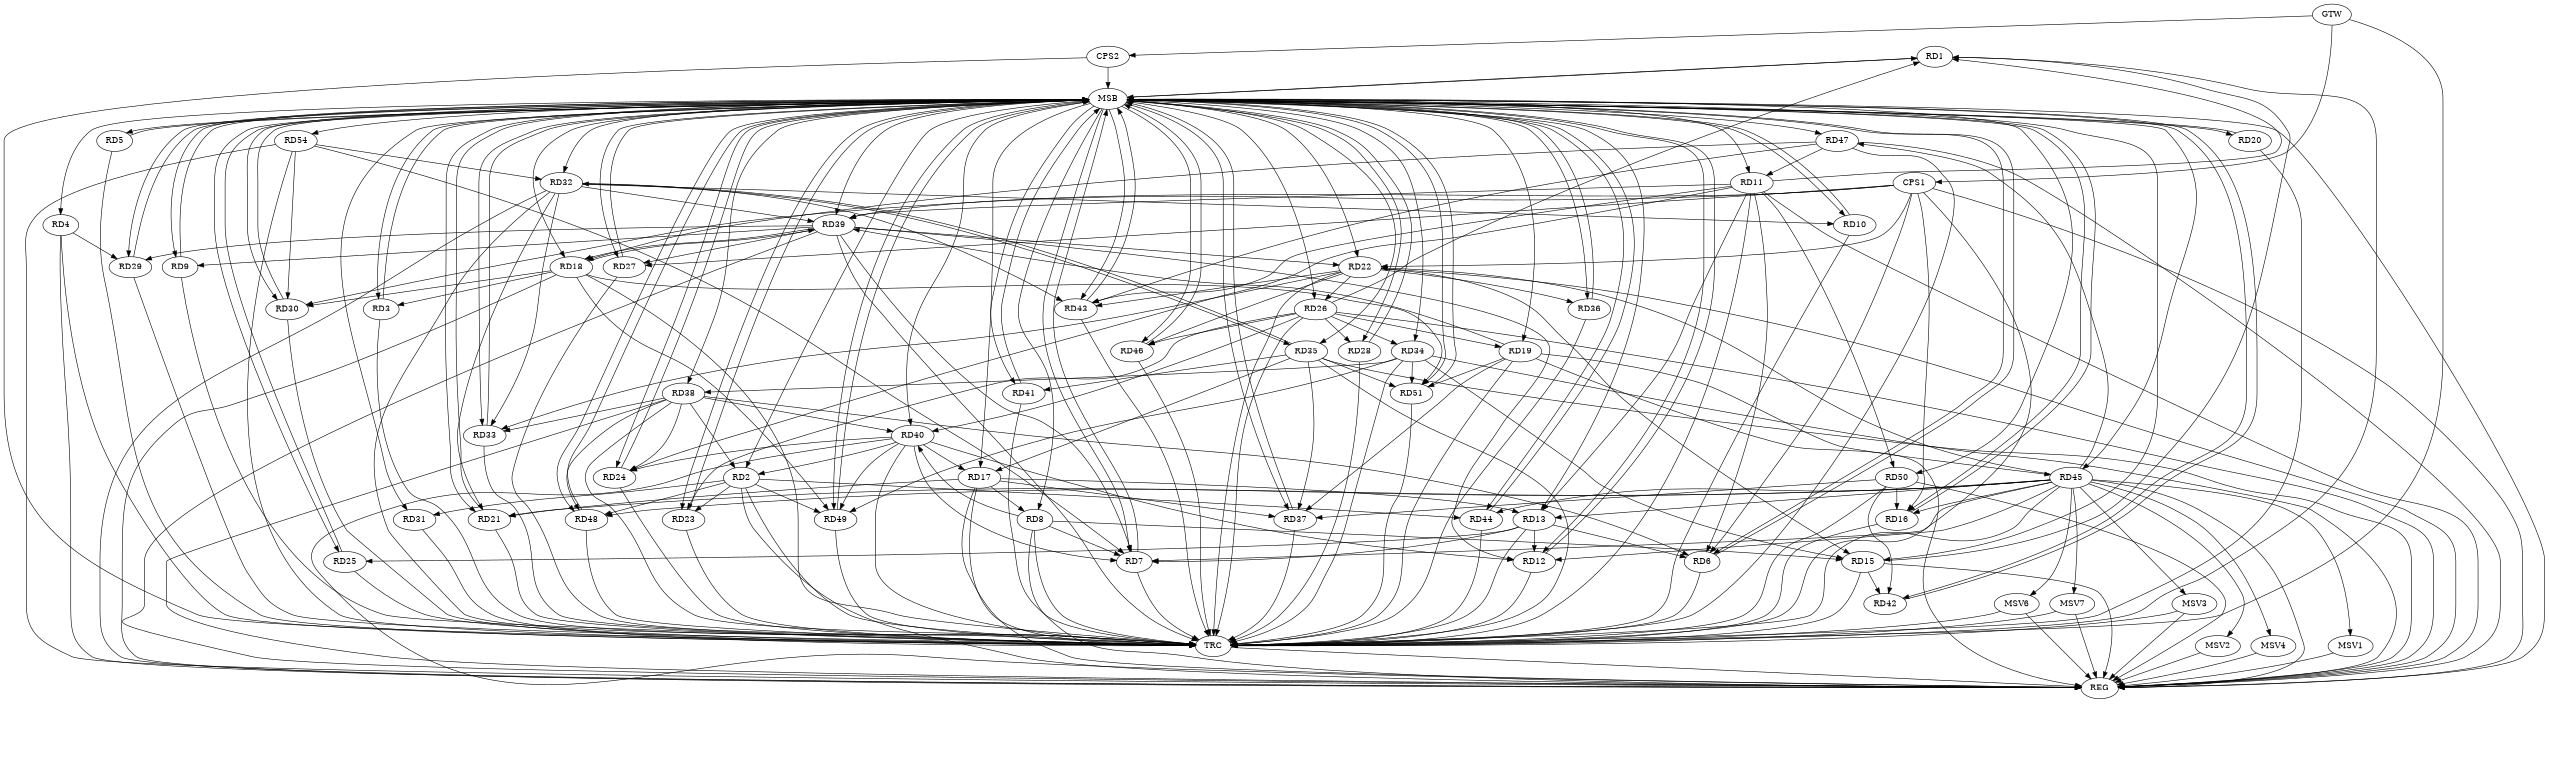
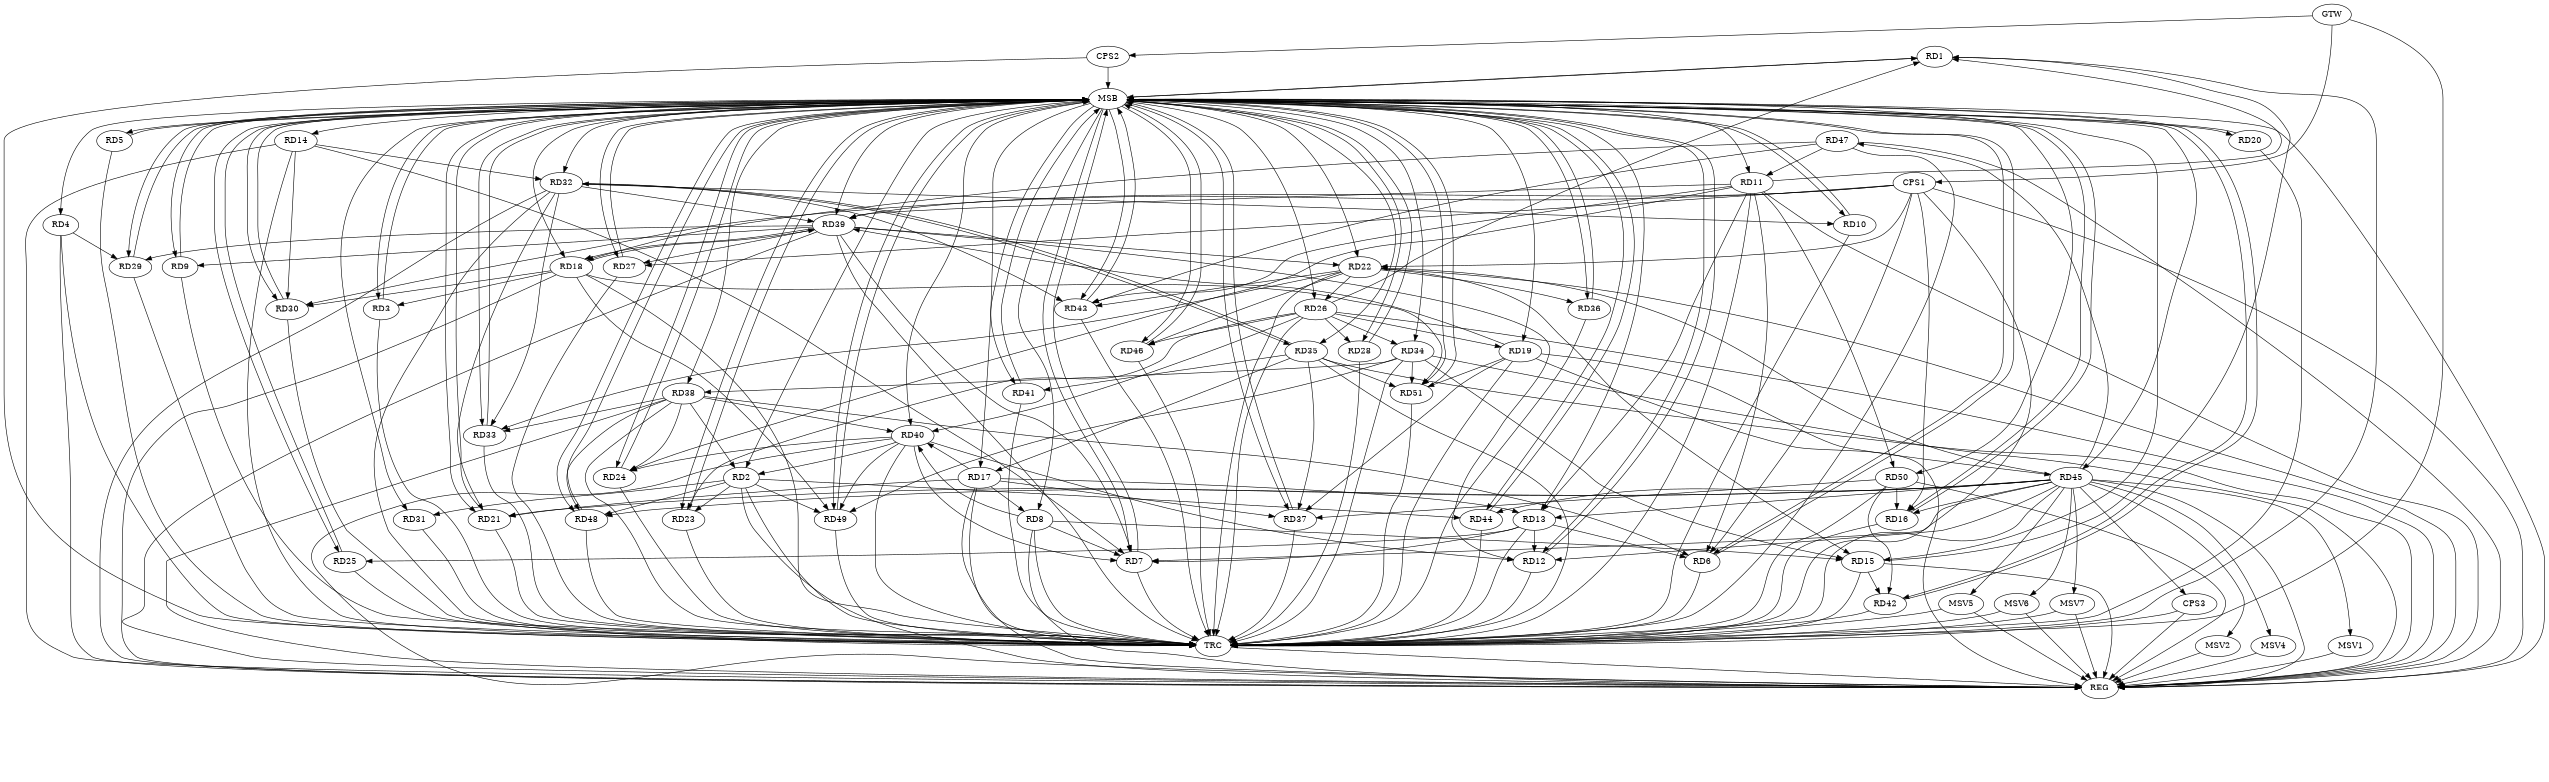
edge "MSB" -> "RD47": removed
node "RD54": label "RD54" -> "RD14"
edge "RD40" -> "RD17": reversed
node "MSV5": added
node "MSV3": label "MSV3" -> "CPS3"
edge "RD42" -> "TRC": added
